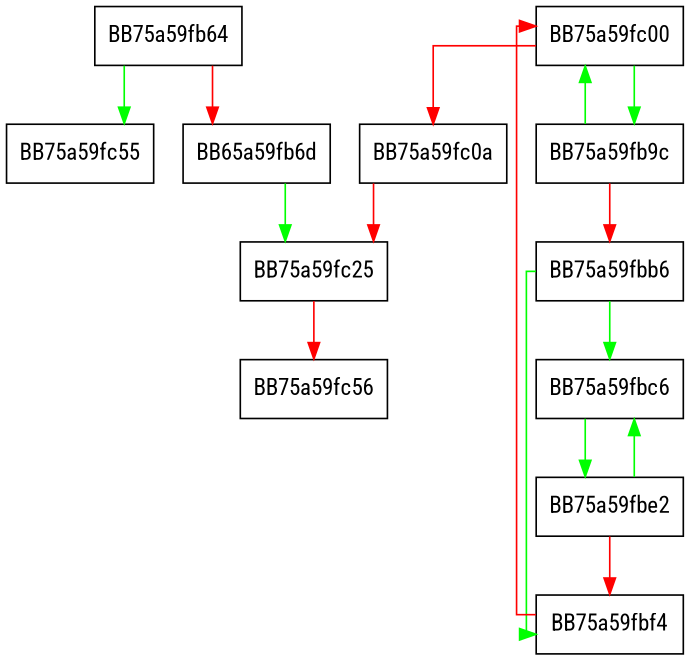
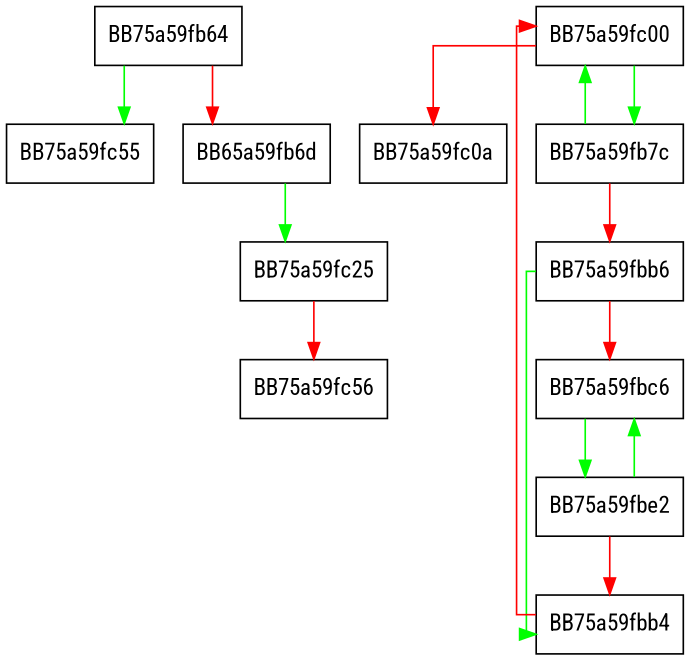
node "BB75a59fb9c": label "BB75a59fb9c" -> "BB75a59fb7c"
edge "BB75a59fc0a" -> "BB75a59fc25": removed
edge "BB75a59fbb6" -> "BB75a59fbc6": color green -> red
node "BB75a59fbf4": label "BB75a59fbf4" -> "BB75a59fbb4"
